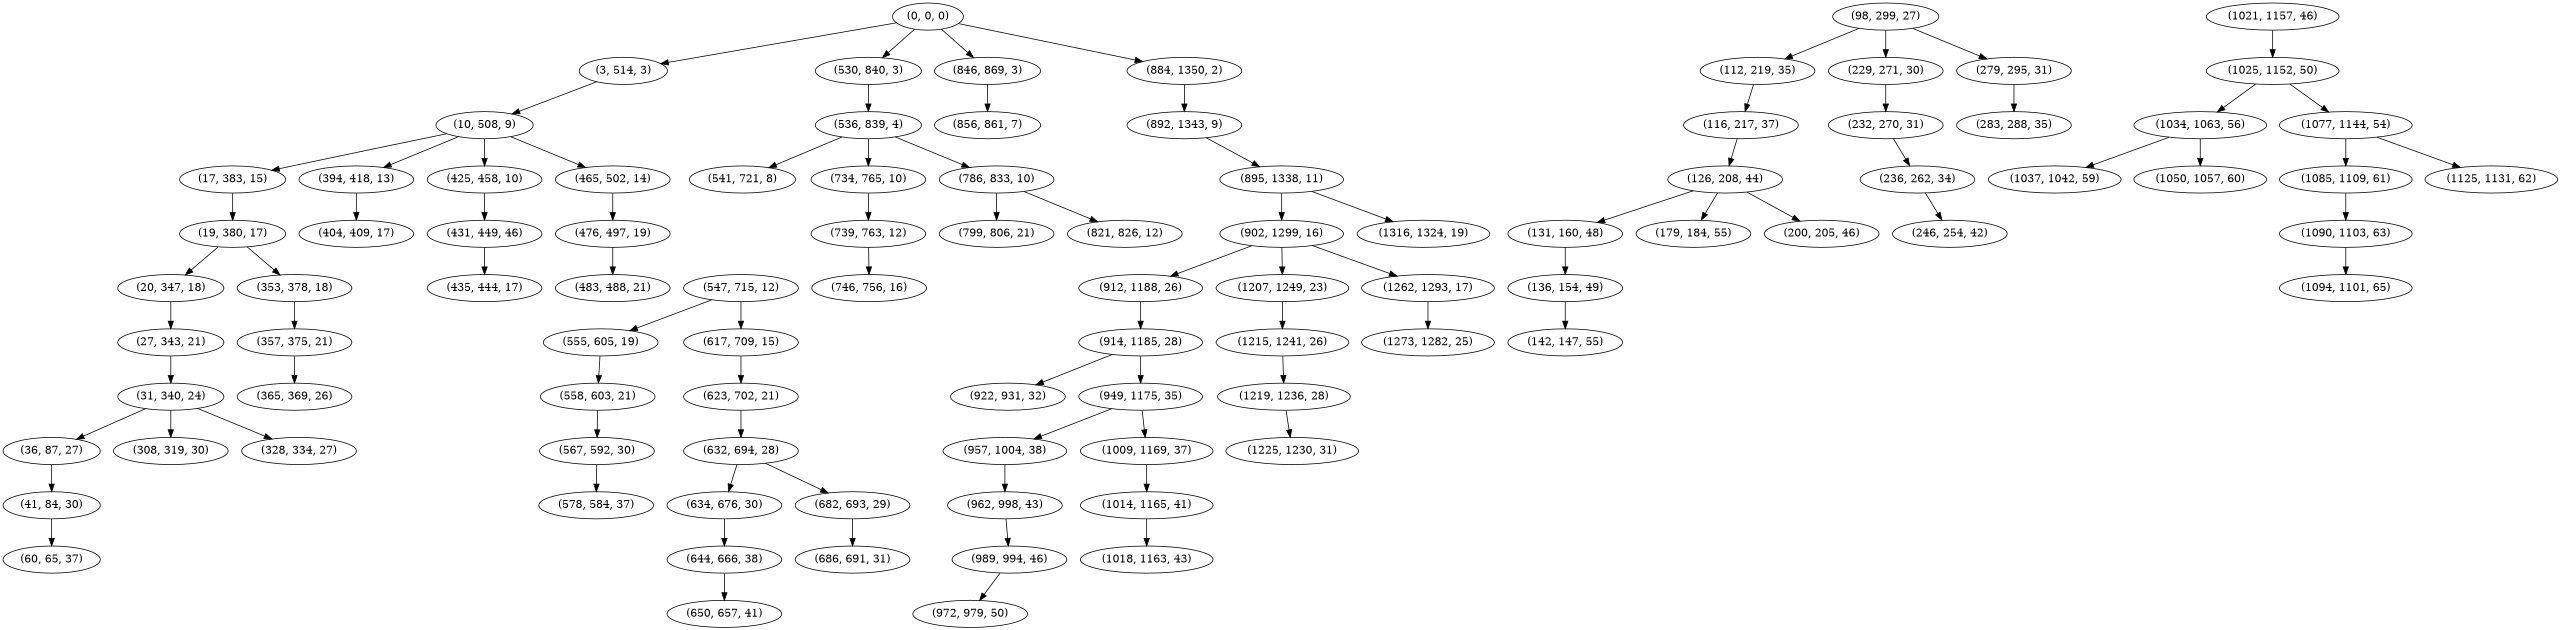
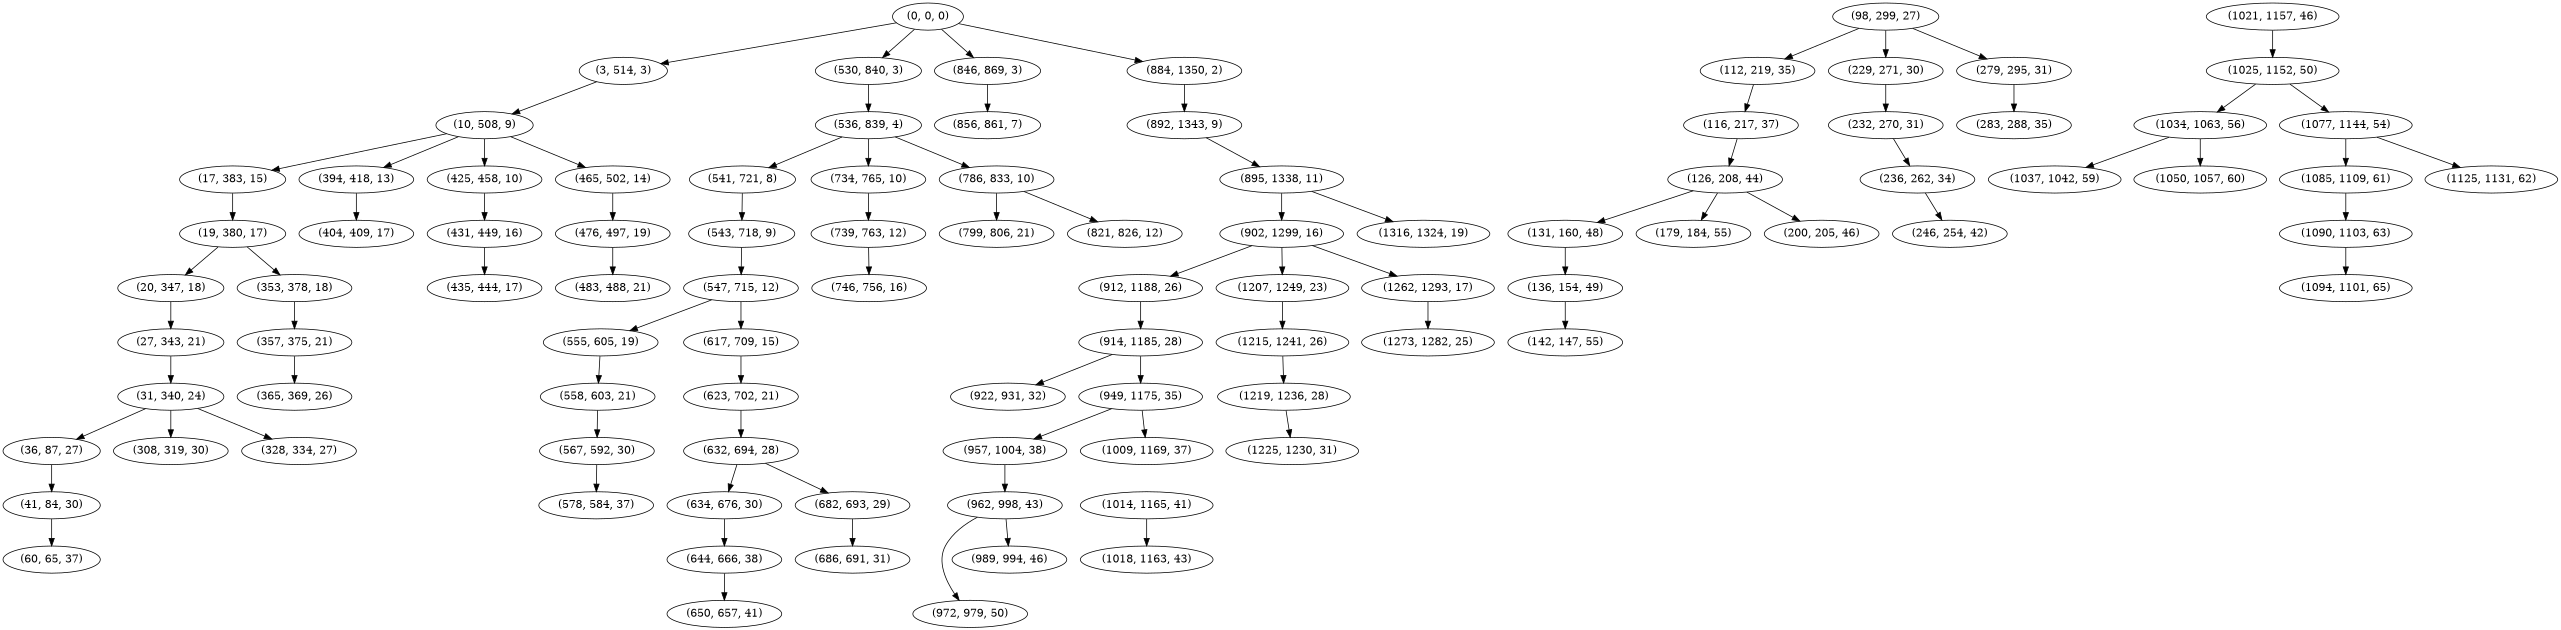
node "(431, 449, 46)": label "(431, 449, 46)" -> "(431, 449, 16)"
node "(543, 718, 9)": added
edge "(1009, 1169, 37)" -> "(1014, 1165, 41)": removed
edge "(989, 994, 46)" -> "(972, 979, 50)": now "(962, 998, 43)" -> "(972, 979, 50)"
